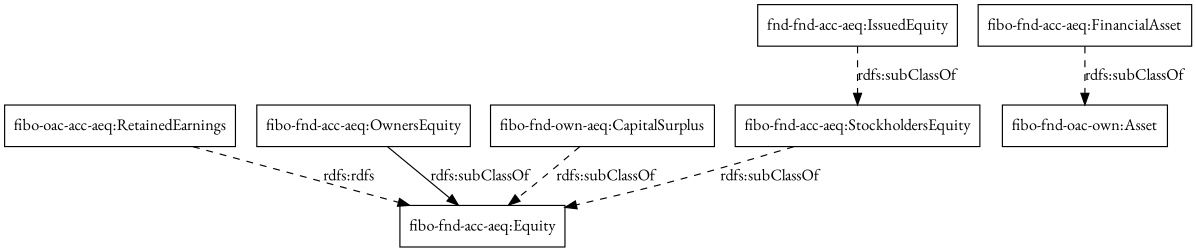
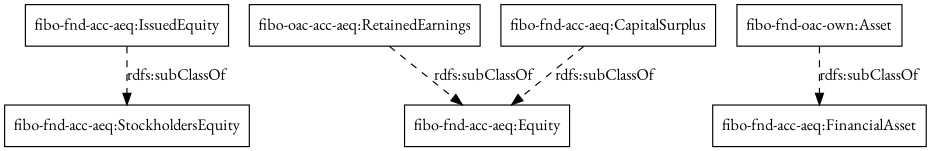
node "fnd-fnd-acc-aeq:IssuedEquity": label "fnd-fnd-acc-aeq:IssuedEquity" -> "fibo-fnd-acc-aeq:IssuedEquity"
edge "fibo-fnd-acc-aeq:FinancialAsset" -> "fibo-fnd-oac-own:Asset": reversed
node "fibo-fnd-acc-aeq:OwnersEquity": removed
node "fibo-fnd-own-aeq:CapitalSurplus": label "fibo-fnd-own-aeq:CapitalSurplus" -> "fibo-fnd-acc-aeq:CapitalSurplus"
edge "fibo-oac-acc-aeq:RetainedEarnings" -> "fibo-fnd-acc-aeq:Equity": label "rdfs:rdfs" -> "rdfs:subClassOf"
edge "fibo-fnd-acc-aeq:StockholdersEquity" -> "fibo-fnd-acc-aeq:Equity": removed, label "rdfs:subClassOf"
